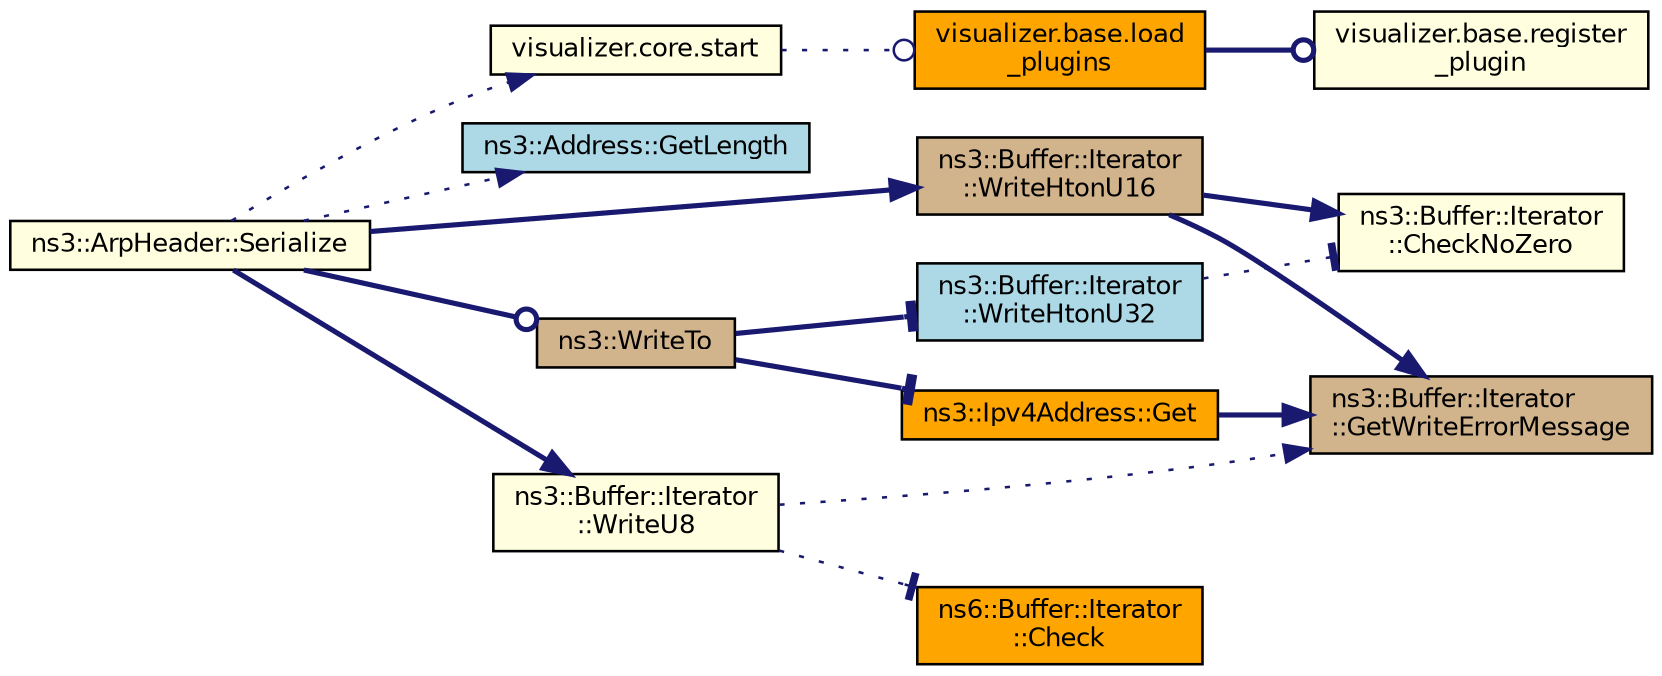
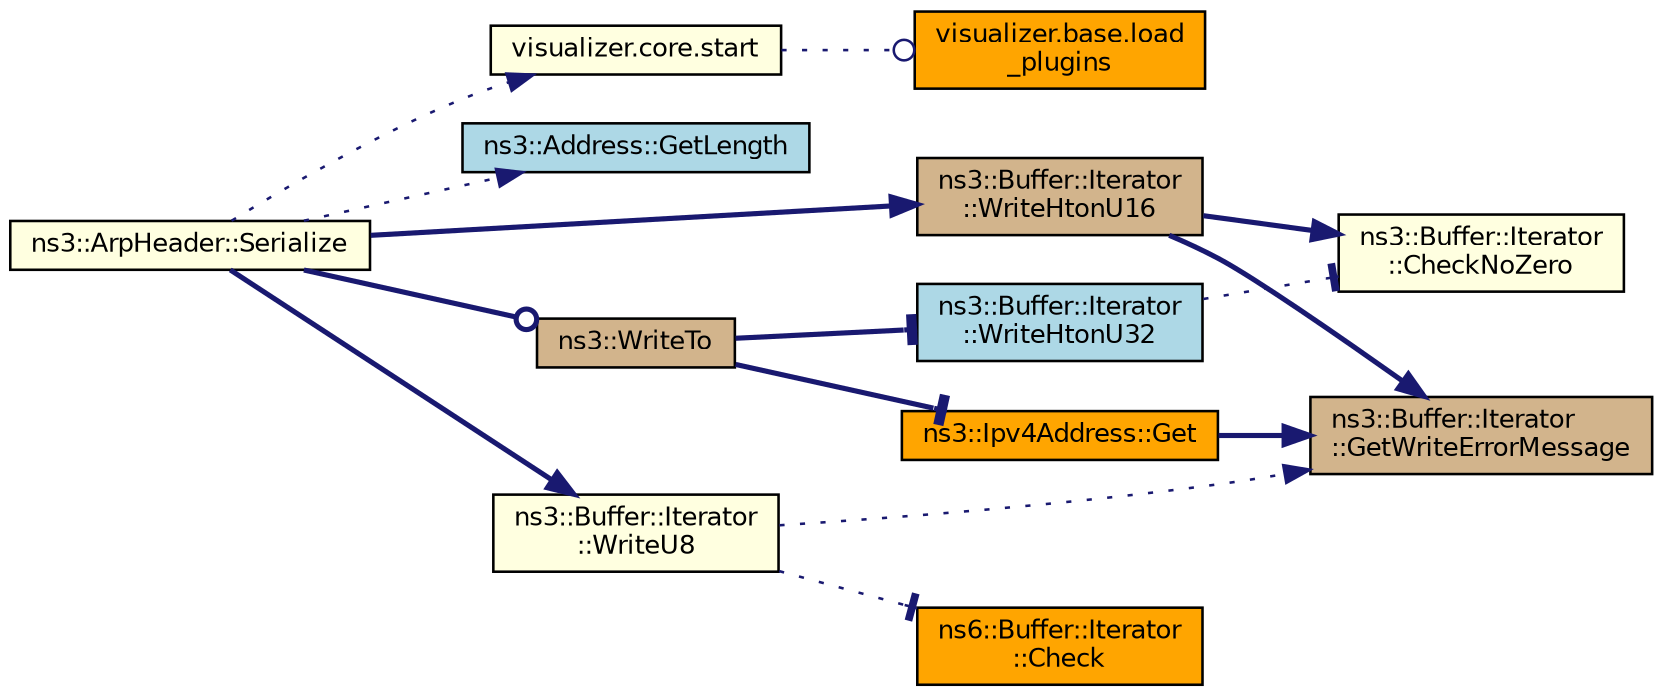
node "visualizer.base.register _plugin": removed
